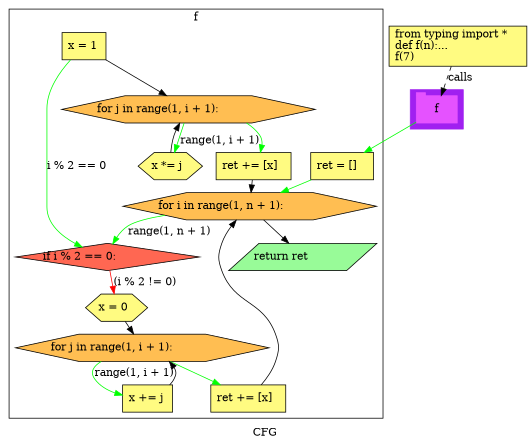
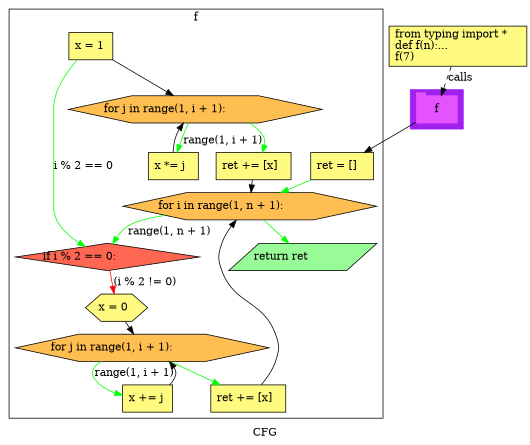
edge "f" -> "ret = []": color green -> black
node "x *= j": shape hexagon -> box
edge "for i in range(1, n + 1):" -> "return ret": color black -> green
